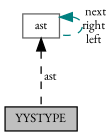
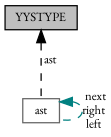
edge "YYSTYPE" -> "ast": reversed
